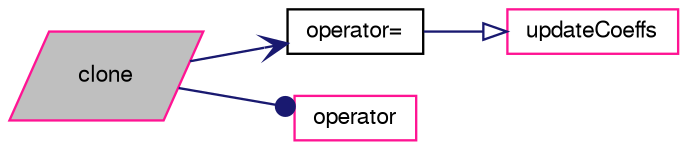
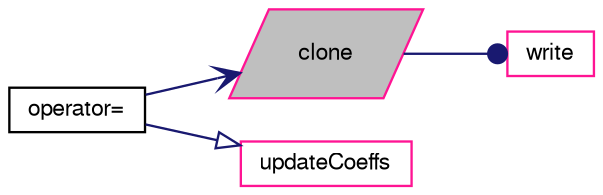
edge "clone" -> "operator=": reversed
node "operator": label "operator" -> "write"
